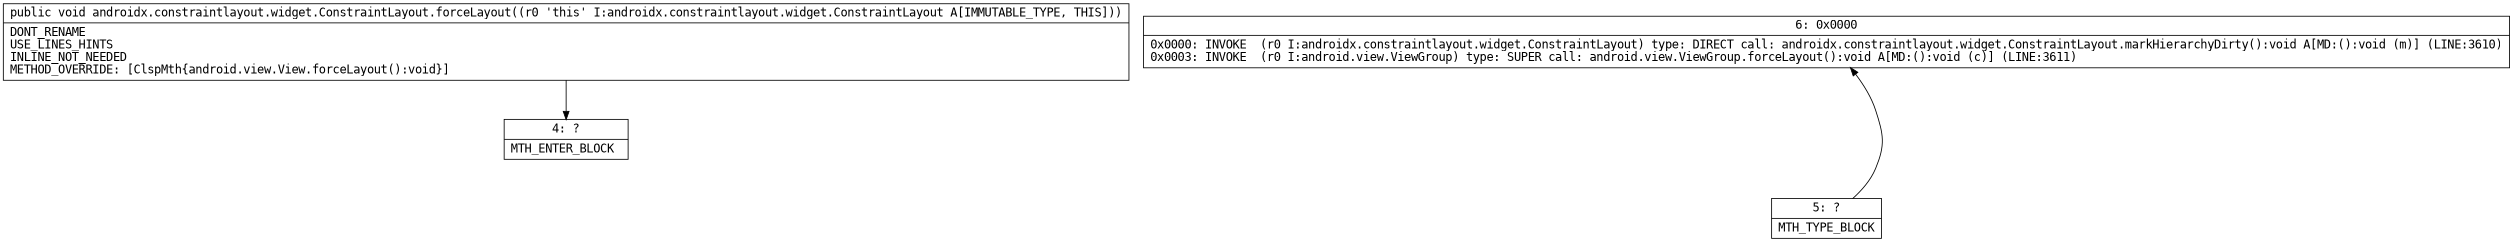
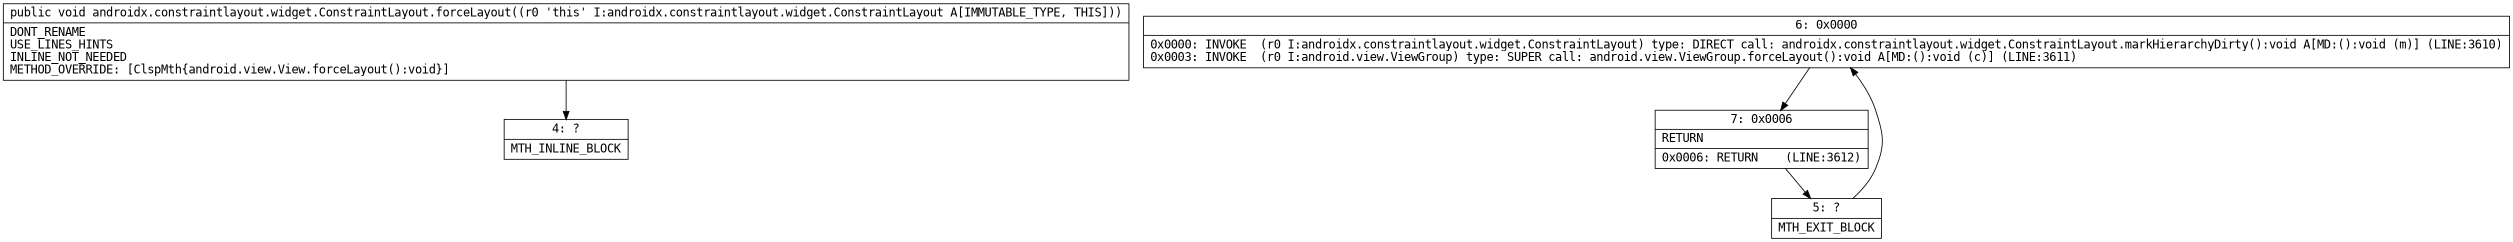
node "7: 0x0006": added
node "4: ?": text "MTH_ENTER_BLOCK" -> "MTH_INLINE_BLOCK"
node "5: ?": text "MTH_TYPE_BLOCK" -> "MTH_EXIT_BLOCK"
